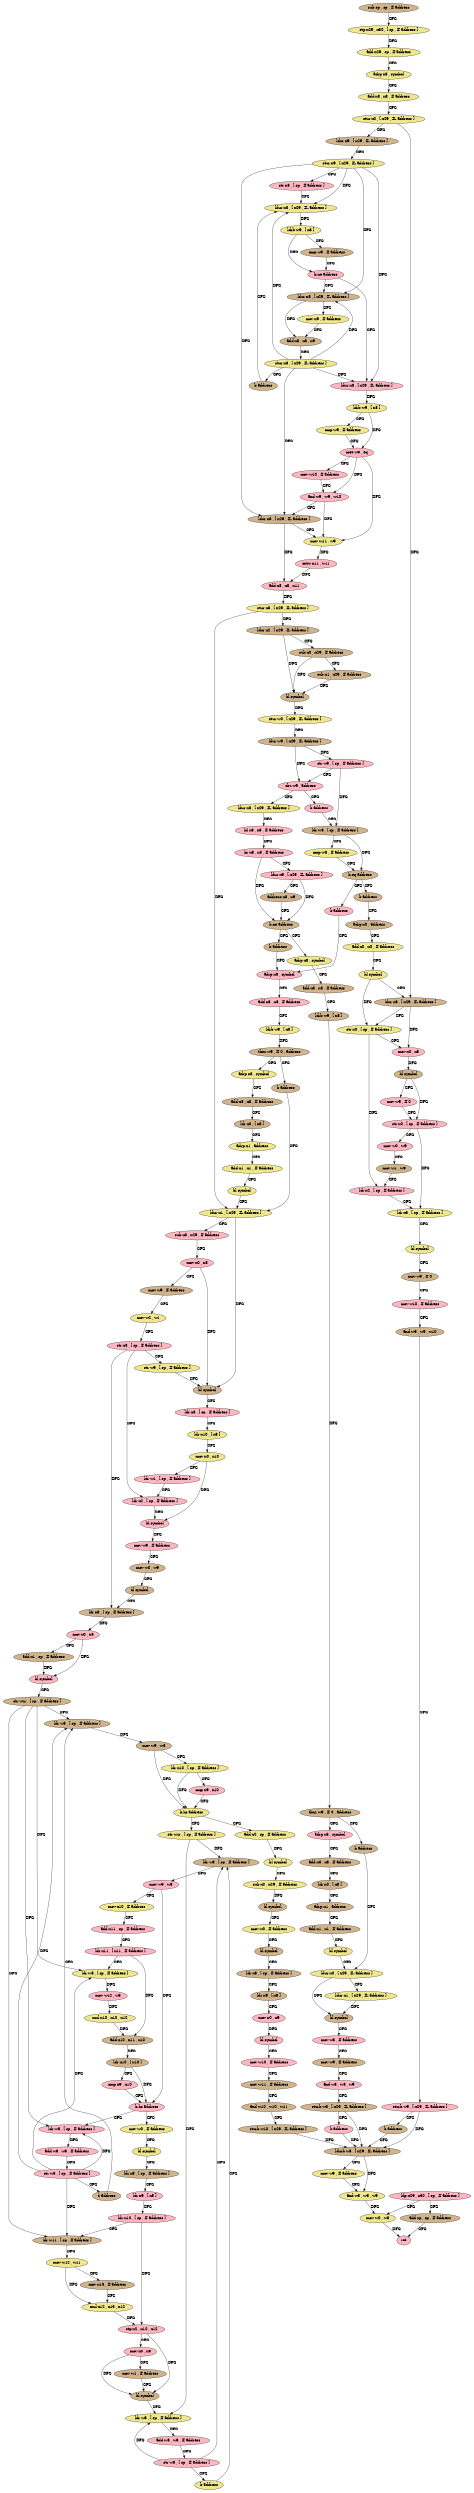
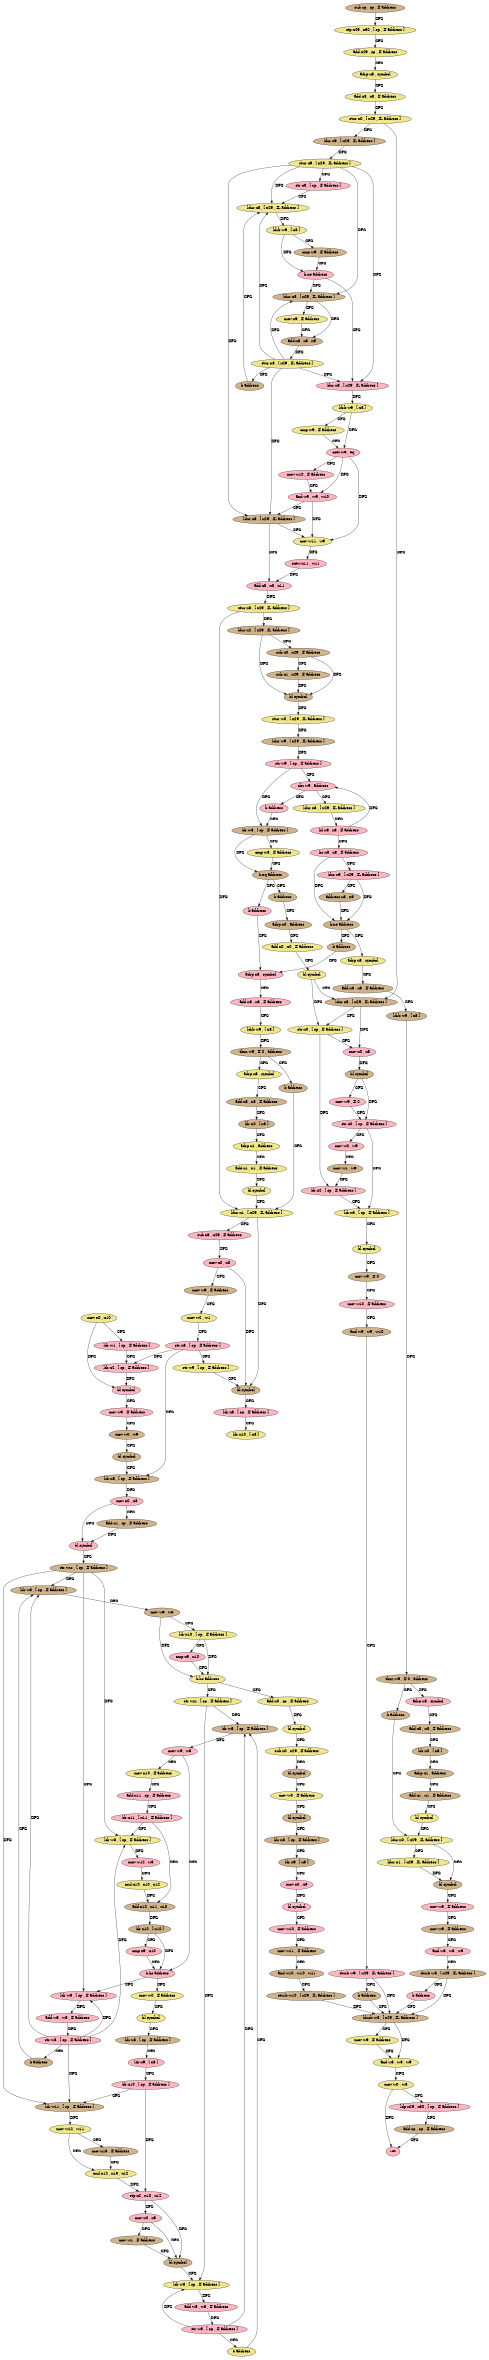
edge "stp x29 , x30 , [ sp , # address ]" -> "add x29 , sp , # address": label "DFG" -> "CFG"
edge "ldur w9 , [ x29 , #- address ]" -> "cbz w9 , address": now "lsl x8 , x8 , # address" -> "cbz w9 , address"
edge "ldr x10 , [ x8 ]" -> "mov x0 , x10": removed, label "CFG"
edge "ldp x29 , x30 , [ sp , # address ]" -> "mov w0 , w8": reversed
